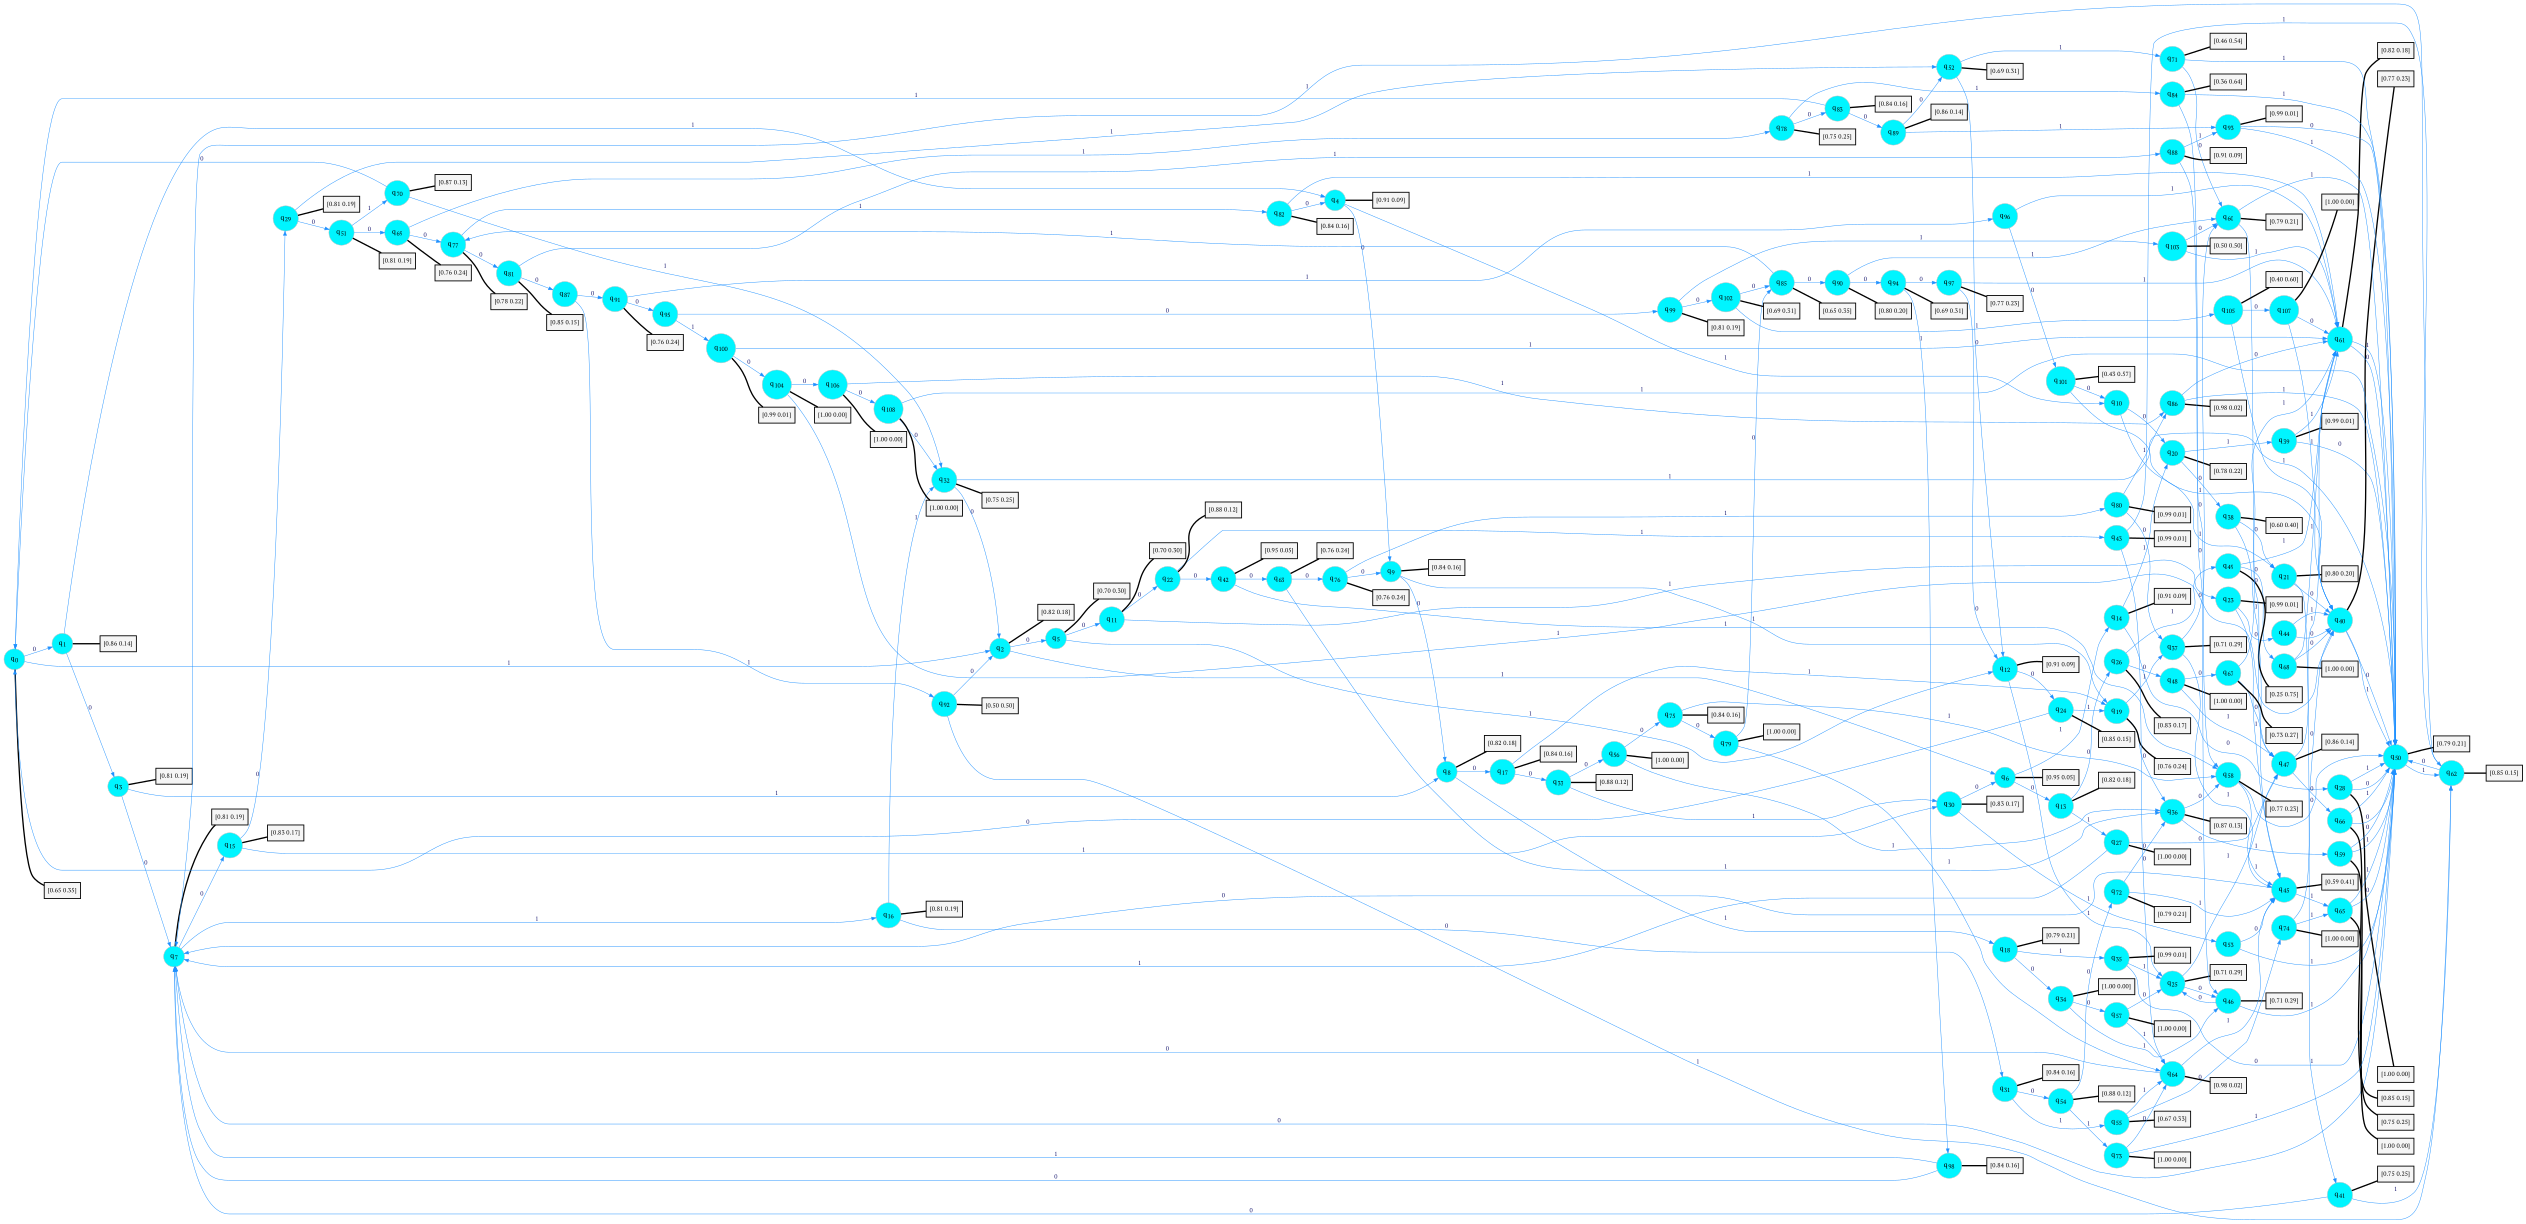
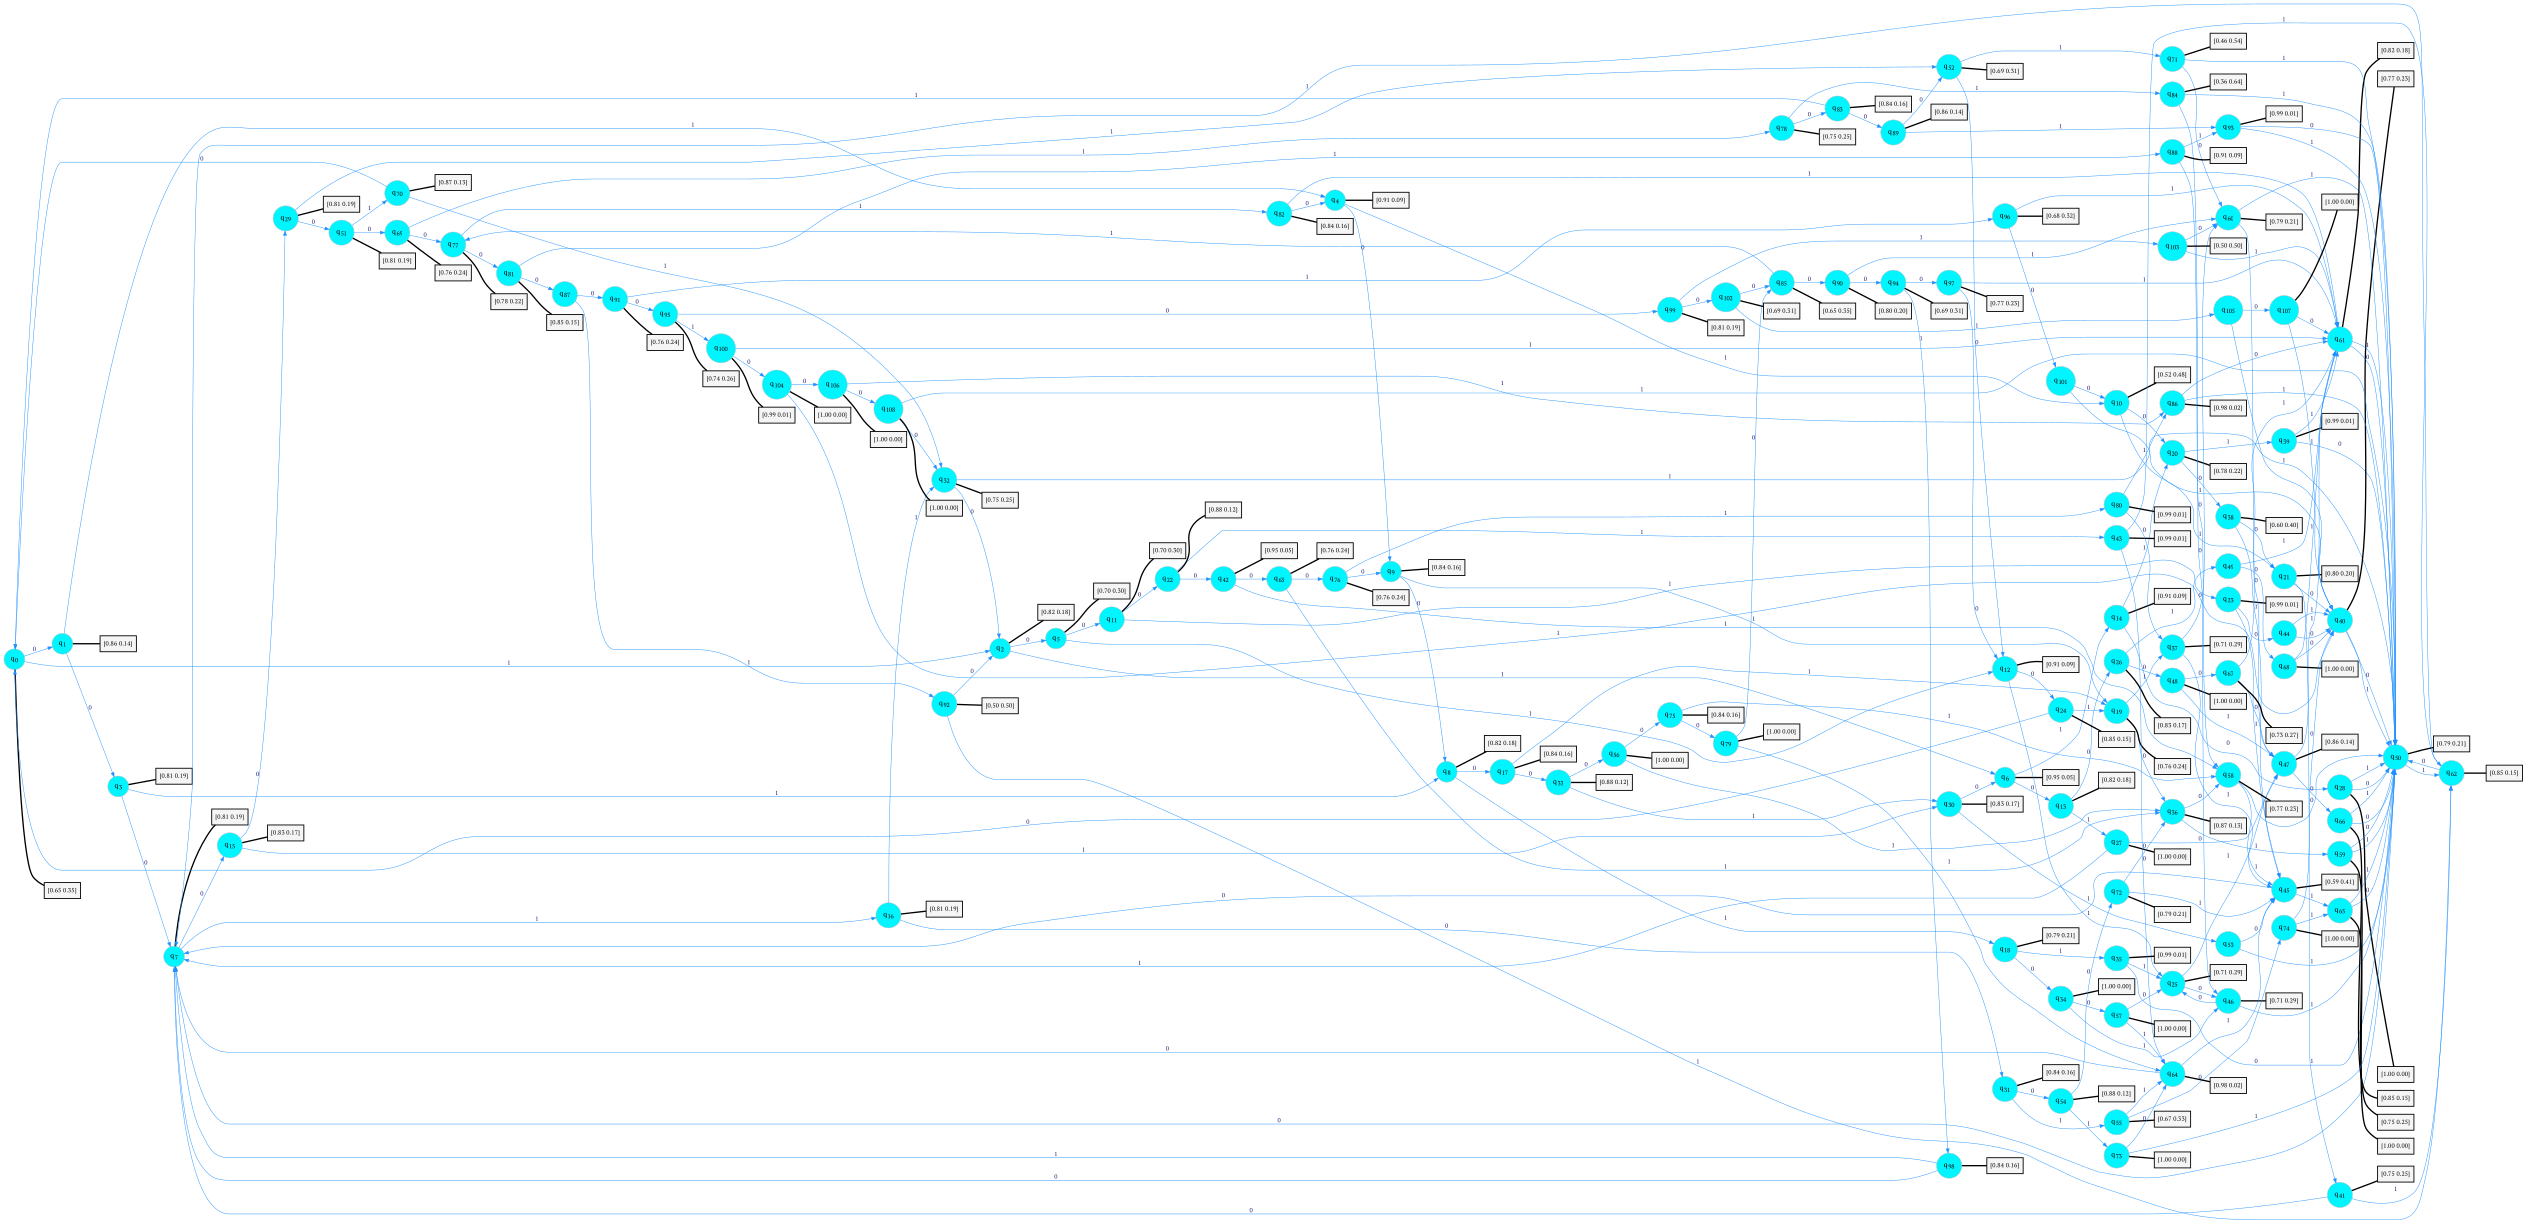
node "[0.68 0.32]": added
node "[0.40 0.60]": removed
node "[0.43 0.57]": removed
node "[0.52 0.48]": added
node "[0.74 0.26]": added
node "[0.25 0.75]": removed
